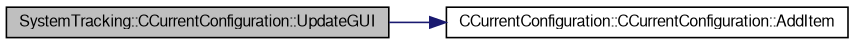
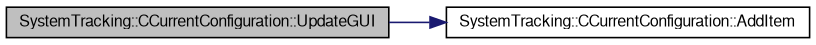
node "CCurrentConfiguration::CCurrentConfiguration::AddItem": label "CCurrentConfiguration::CCurrentConfiguration::AddItem" -> "SystemTracking::CCurrentConfiguration::AddItem"
